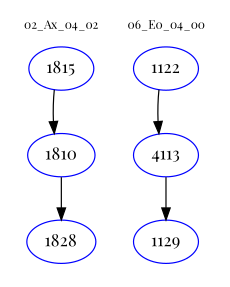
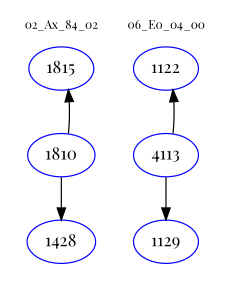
cluster "02_Ax_04_02": label "02_Ax_04_02" -> "02_Ax_84_02"
edge "1815" -> "1810": reversed
edge "1122" -> "4113": reversed
node "1828": label "1828" -> "1428"
